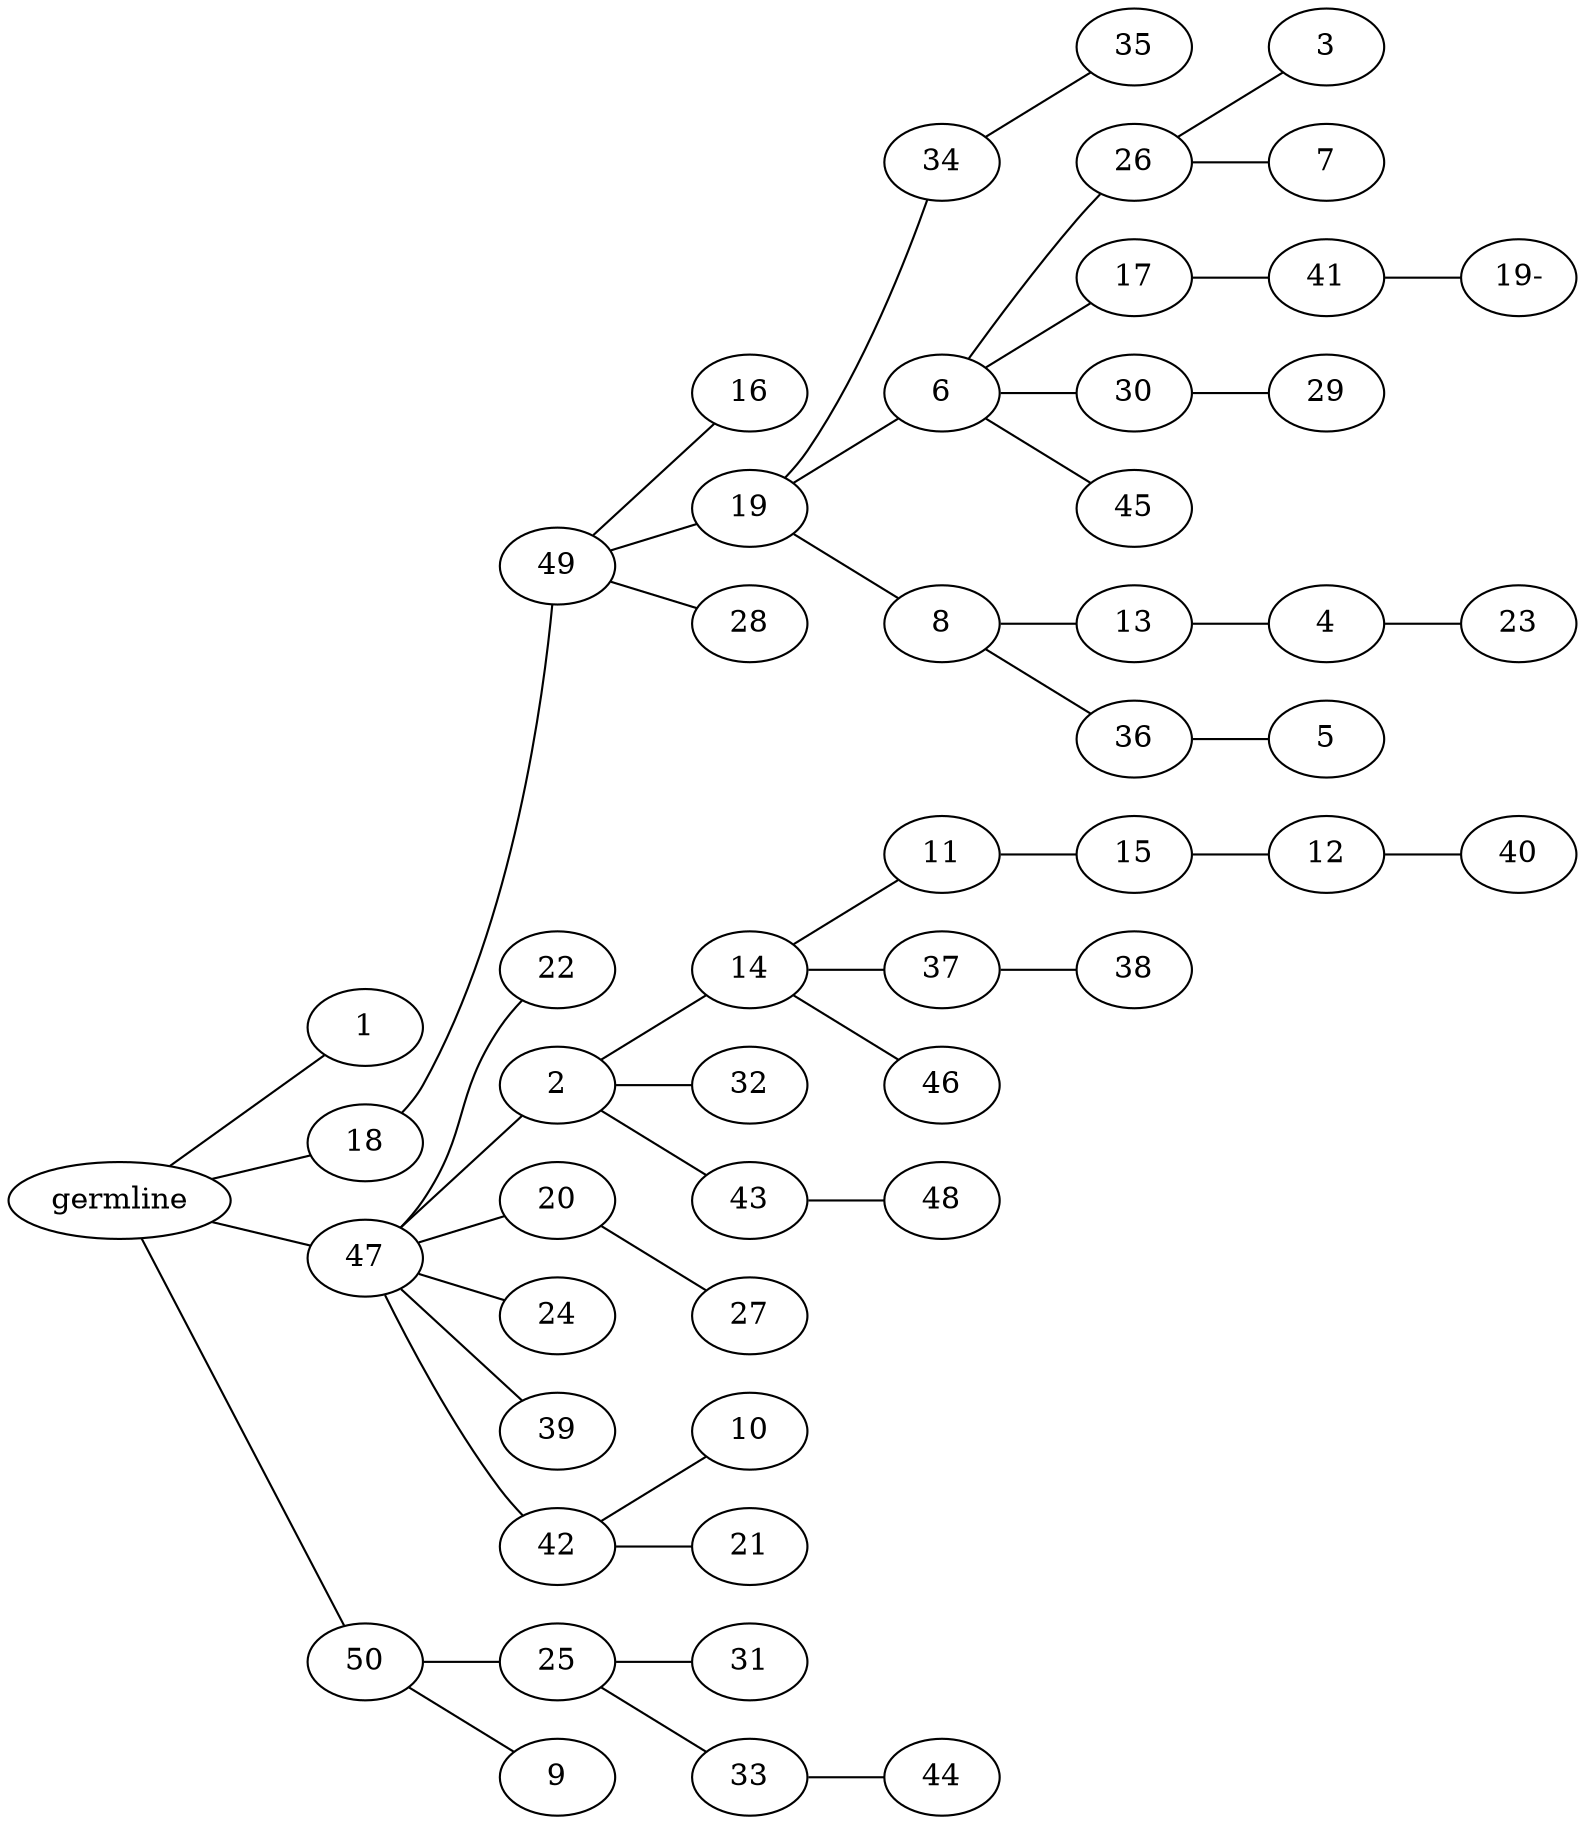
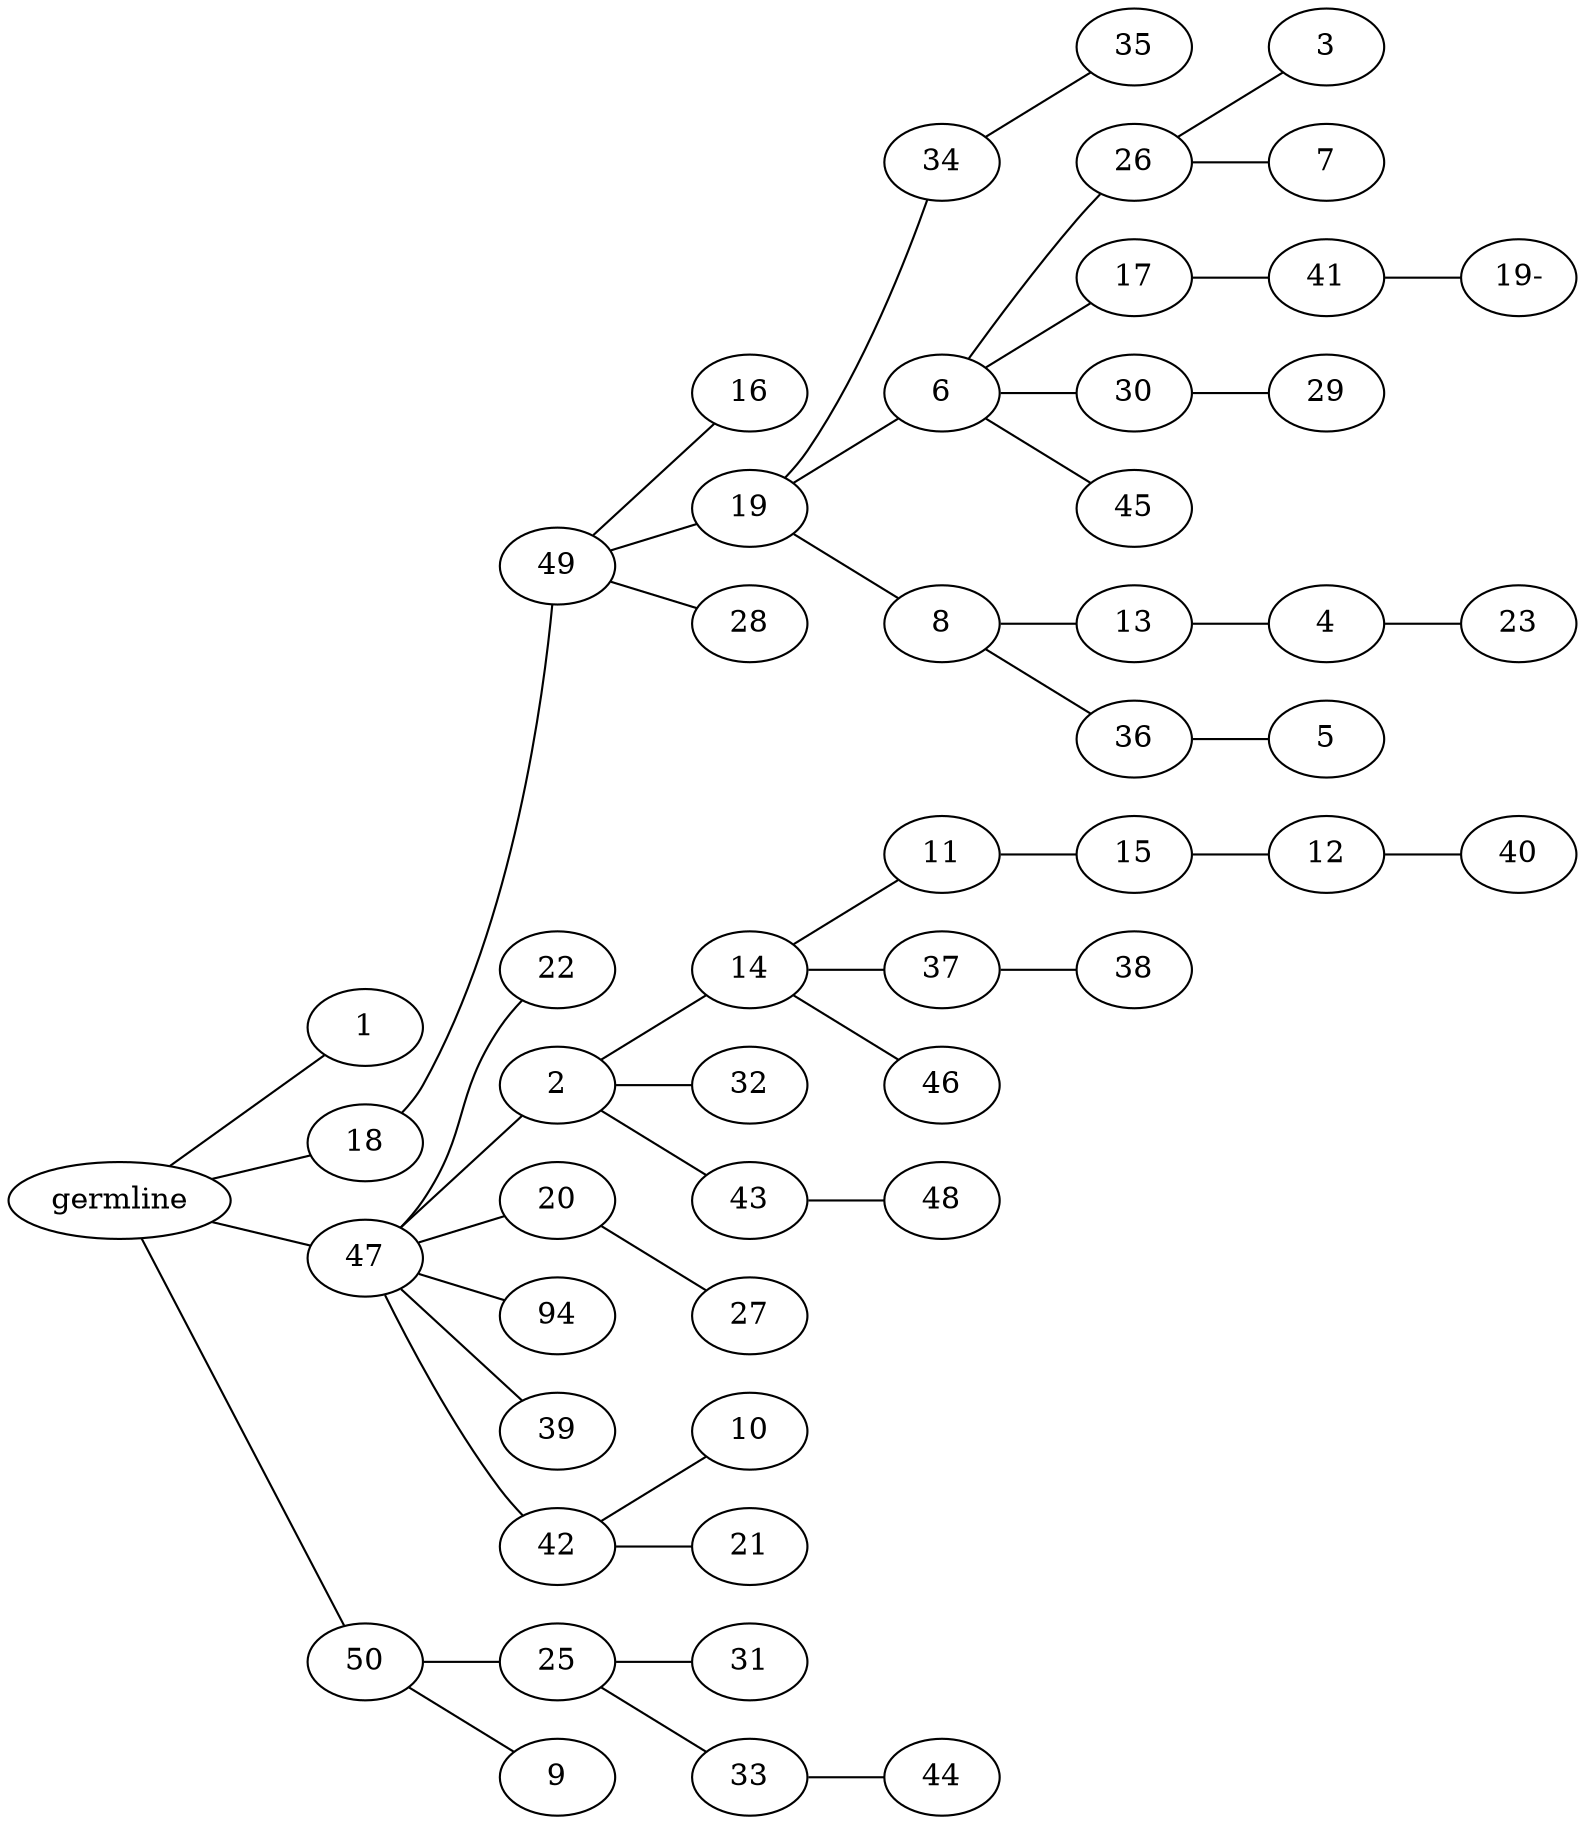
node "24": label "24" -> "94"
